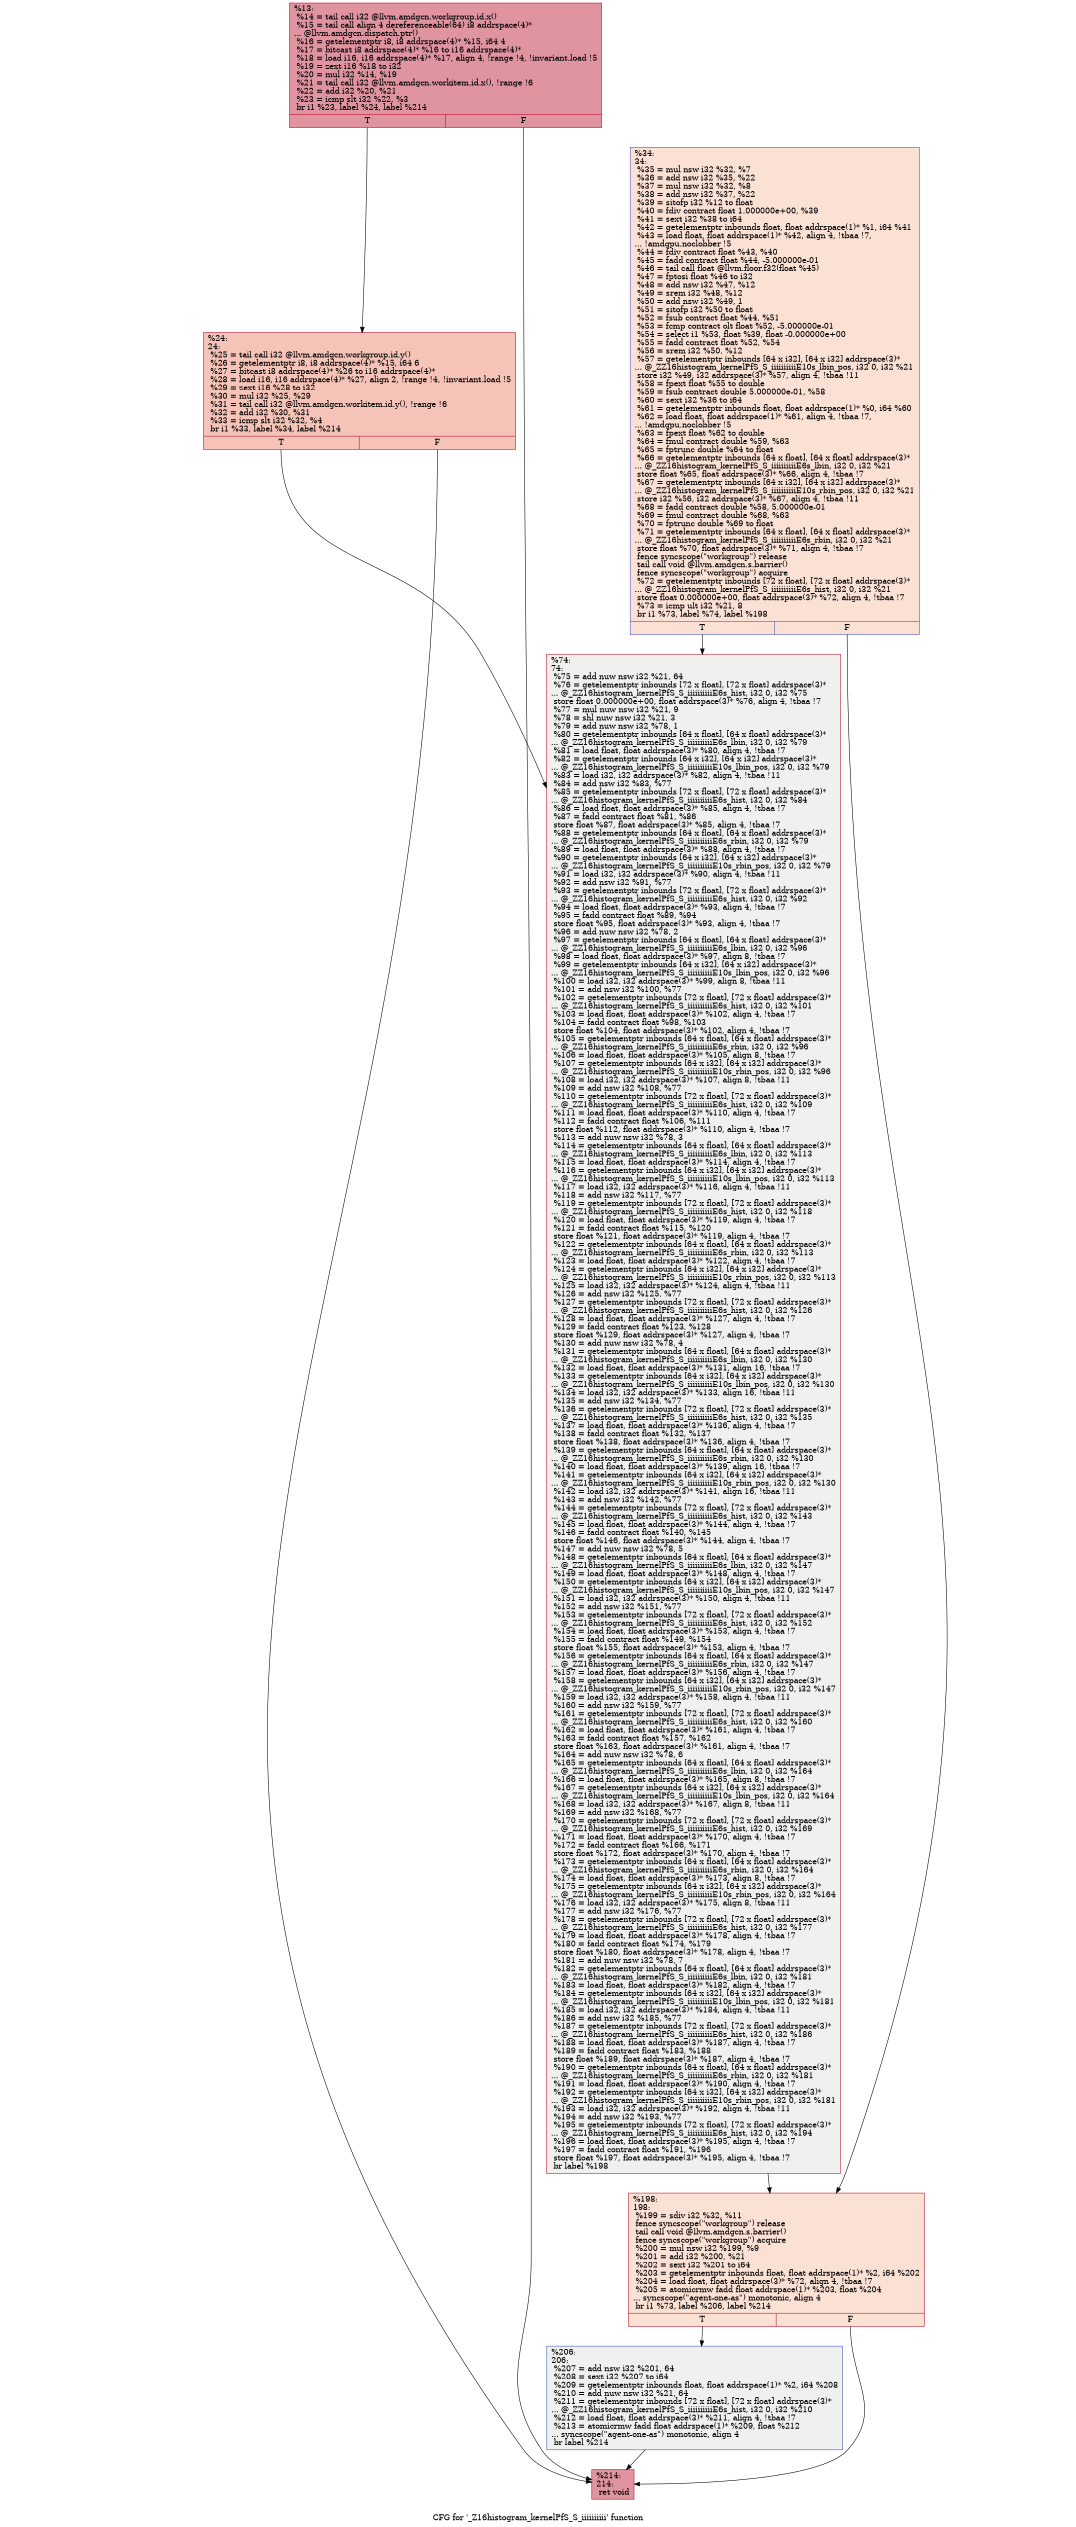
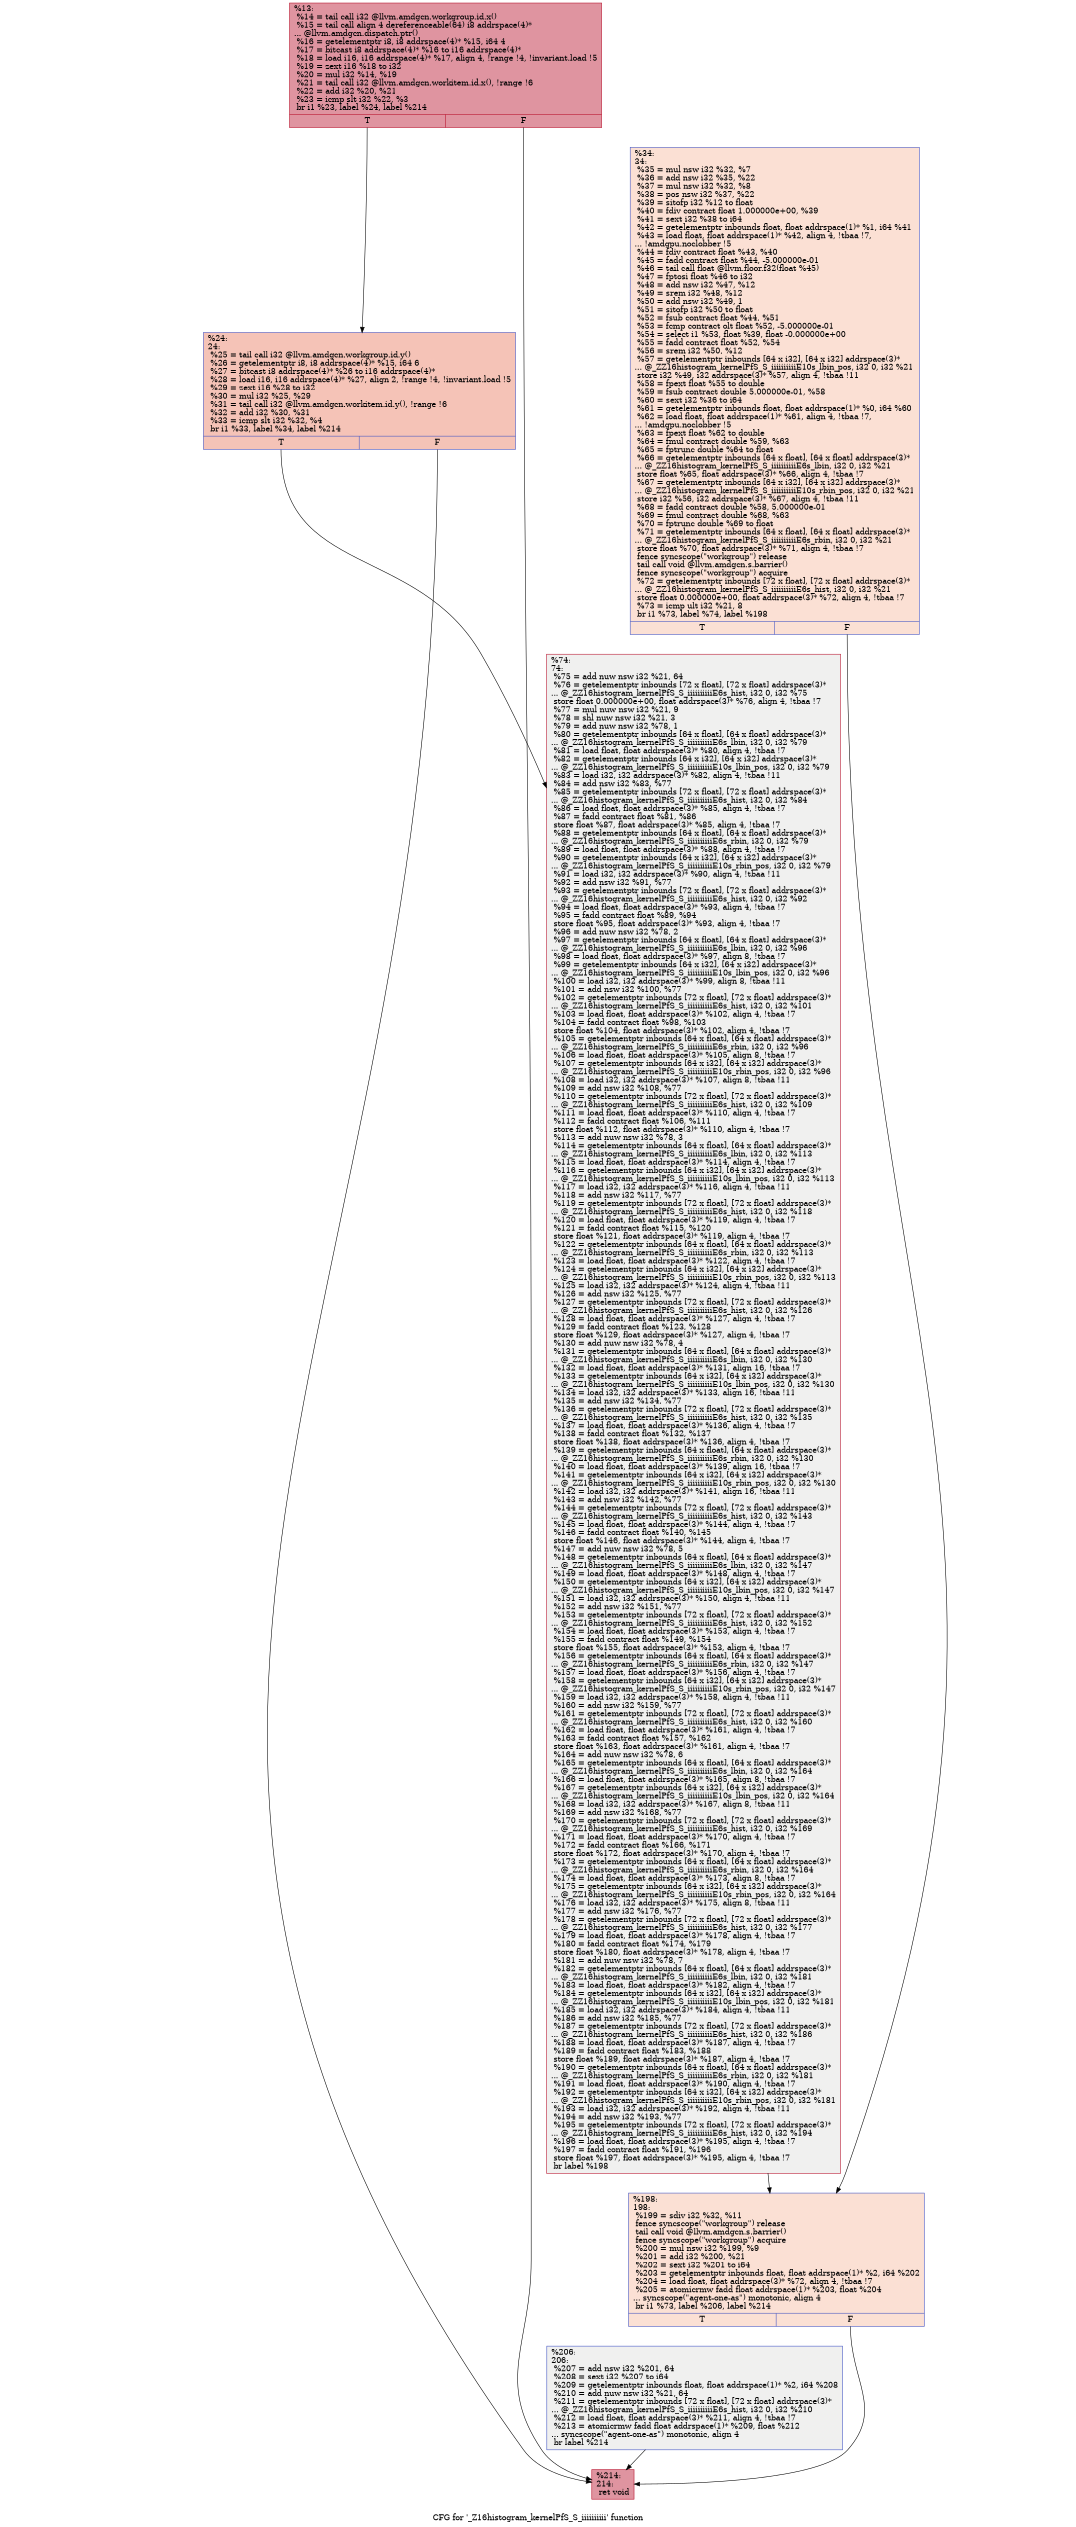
node "%34:": text "%38 = add nsw i32 %37, %22" -> "%38 = pos nsw i32 %37, %22"
node "%24:": color #b70d28ff -> #3d50c3ff
edge "%34:" -> "%74:": removed
node "%198:": color #b70d28ff -> #3d50c3ff
edge "%198:" -> "%206:": removed
